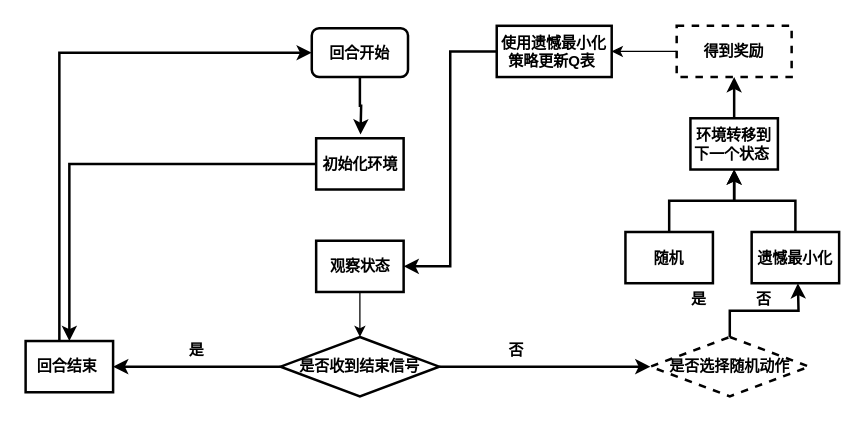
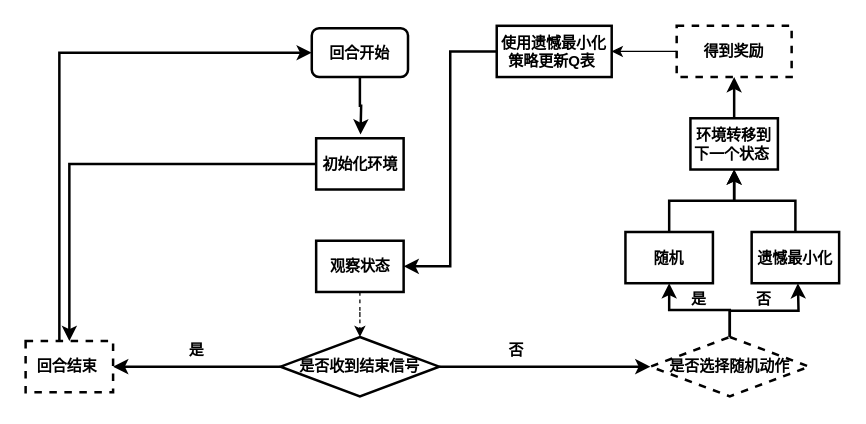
edge "是否选择随机动作" -> "随机": added
edge "观察状态" -> "是否收到结束信号": style solid -> dashed
node "回合结束": style solid -> dashed
